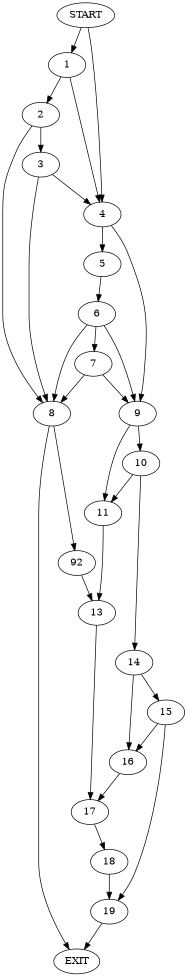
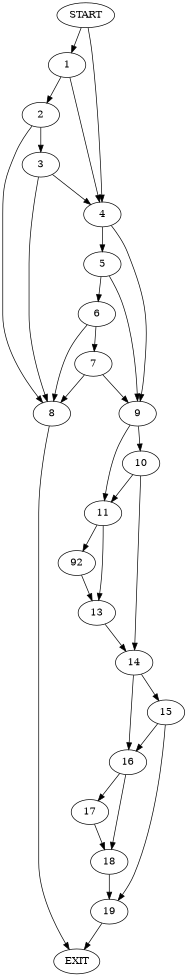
edge "6" -> "9": now "5" -> "9"
edge "8" -> "92": now "11" -> "92"
edge "13" -> "17": now "13" -> "14"
edge "16" -> "18": added
